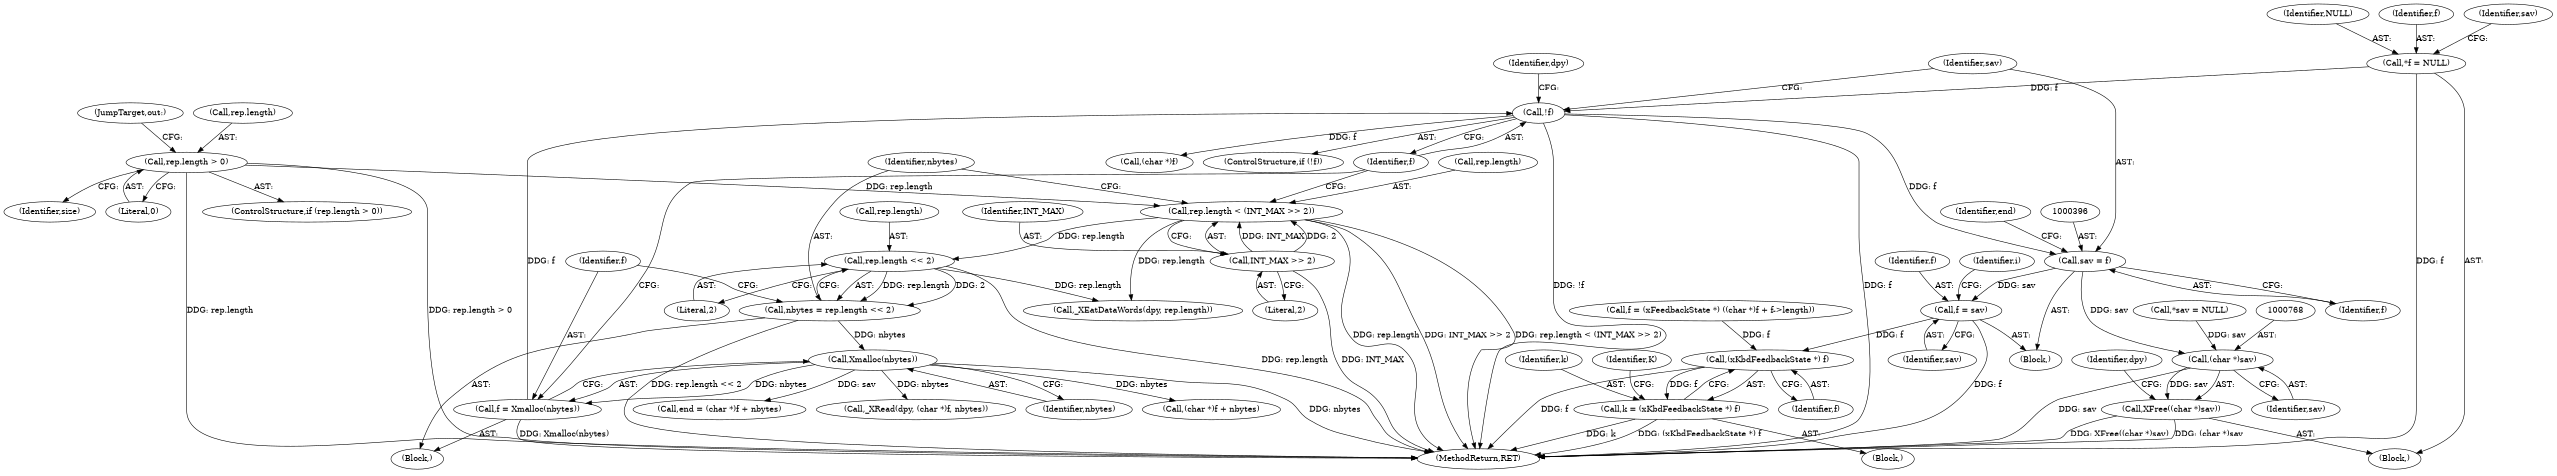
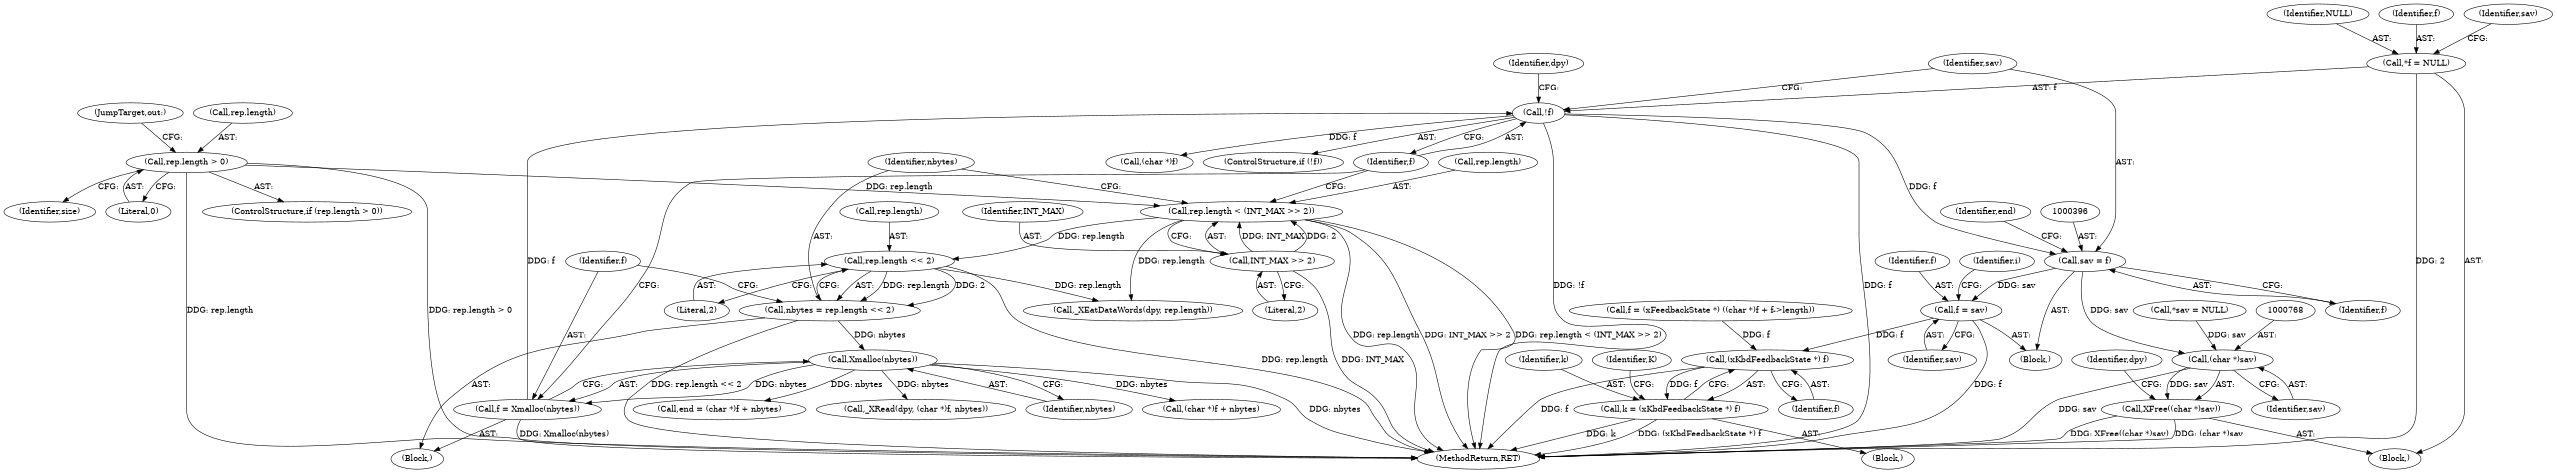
edge "(Call,*f = NULL)" -> "(Call,!f)": label "DDG: f" -> "AST: f"
edge "(Call,*f = NULL)" -> "(MethodReturn,RET)": label "DDG: f" -> "DDG: 2"
edge "(Call,Xmalloc(nbytes))" -> "(Call,end = (char *)f + nbytes)": label "DDG: sav" -> "DDG: nbytes"
